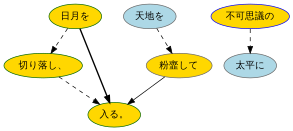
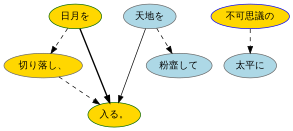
node "切り落し、": color darkgreen -> gray40
node "粉韲して": fillcolor gold -> lightblue
edge "粉韲して" -> "入る。": now "天地を" -> "入る。"
